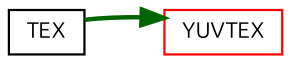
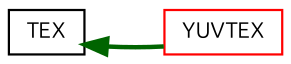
edge "TEX" -> "YUVTEX": reversed
